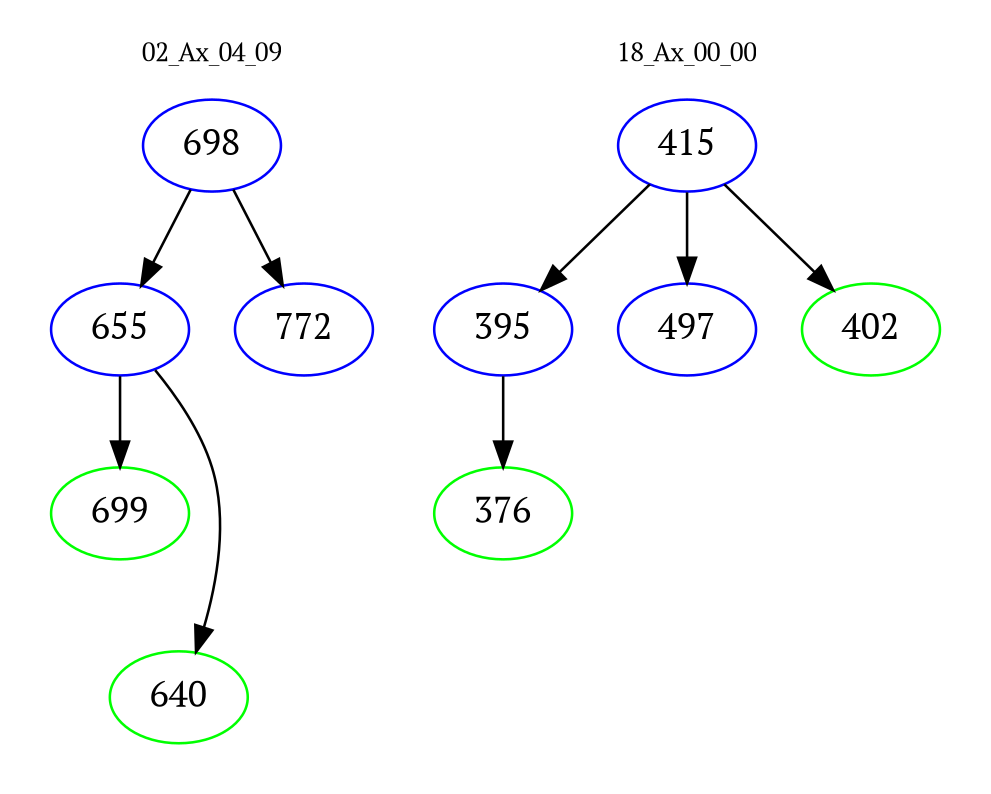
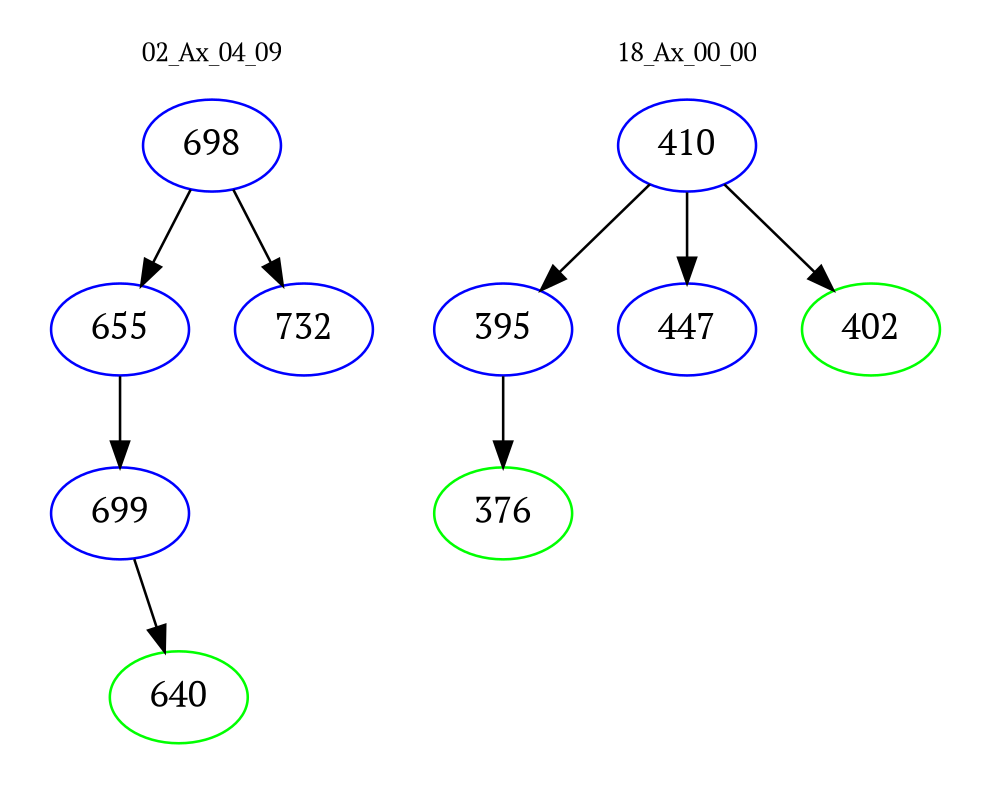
node "415": label "415" -> "410"
node "772": label "772" -> "732"
node "497": label "497" -> "447"
edge "655" -> "640": now "699" -> "640"
node "699": color green -> blue
